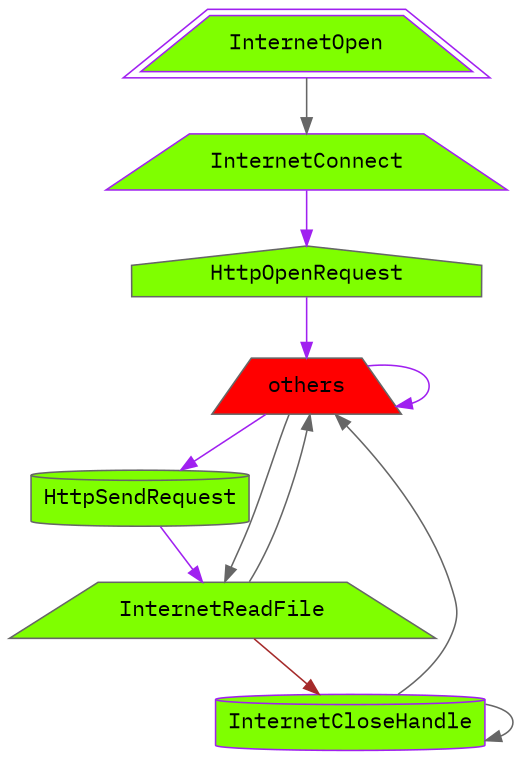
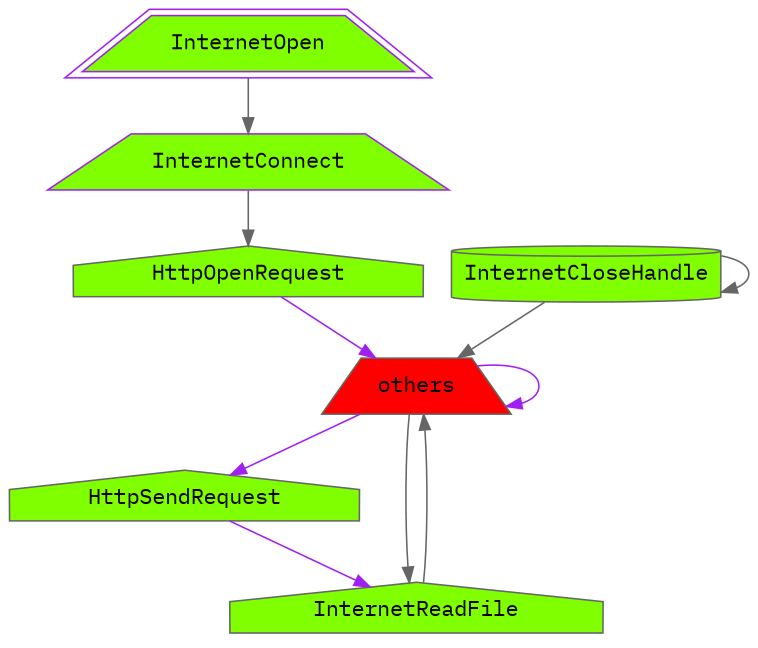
edge "InternetConnect" -> "HttpOpenRequest": color purple -> gray40
node "HttpSendRequest": shape cylinder -> house
node "InternetReadFile": shape trapezium -> house
edge "InternetReadFile" -> "InternetCloseHandle": removed
node "InternetCloseHandle": color purple -> gray40
